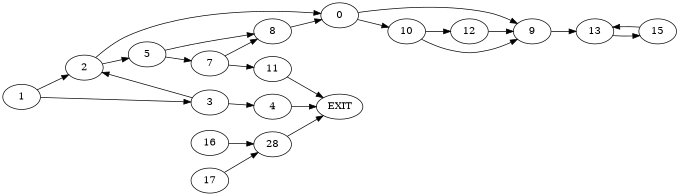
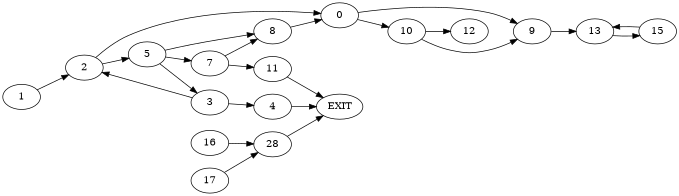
edge "12" -> "9": removed
edge "1" -> "3": now "5" -> "3"
